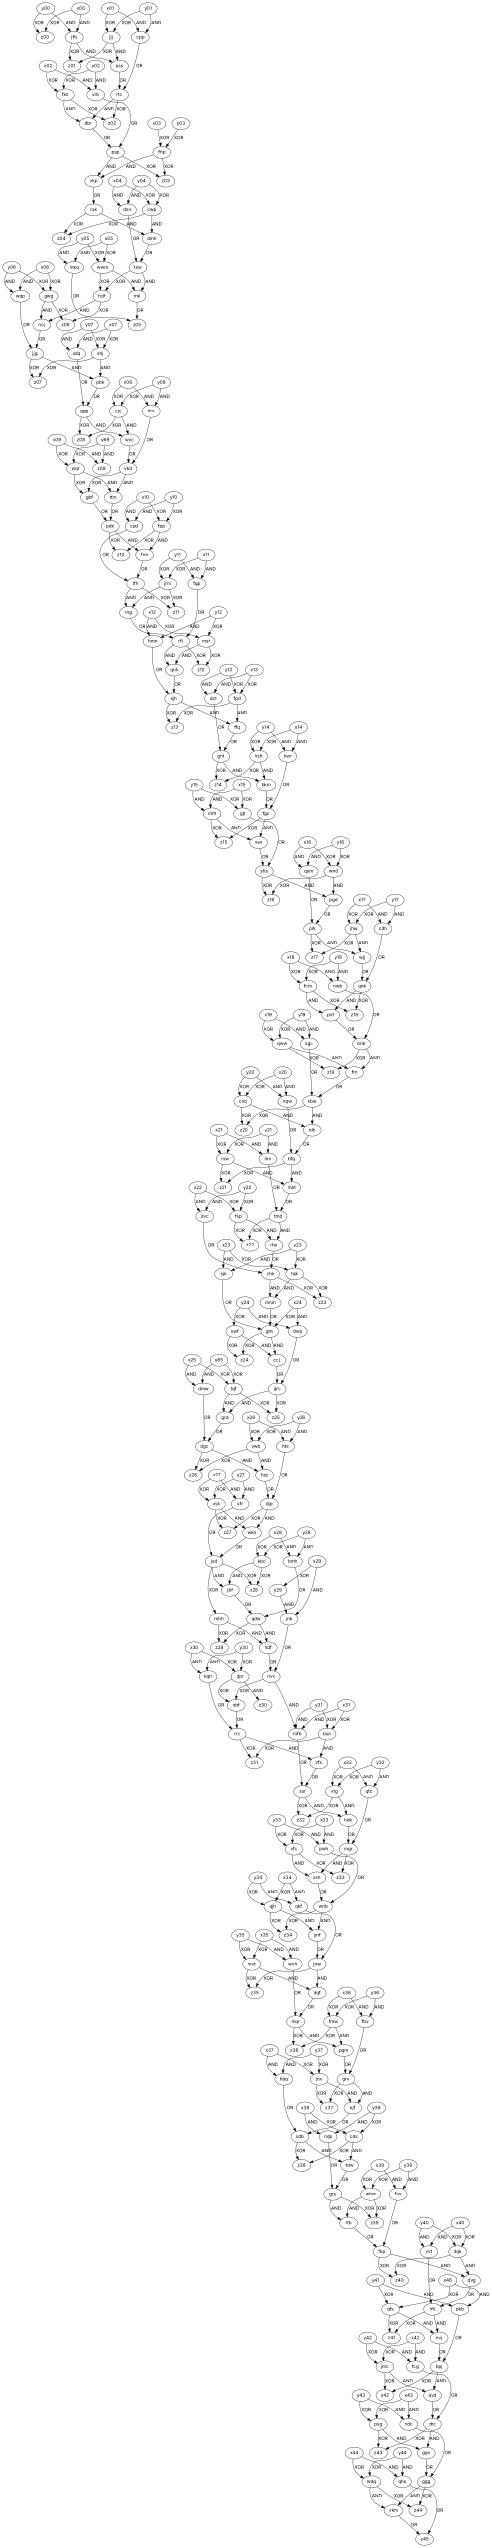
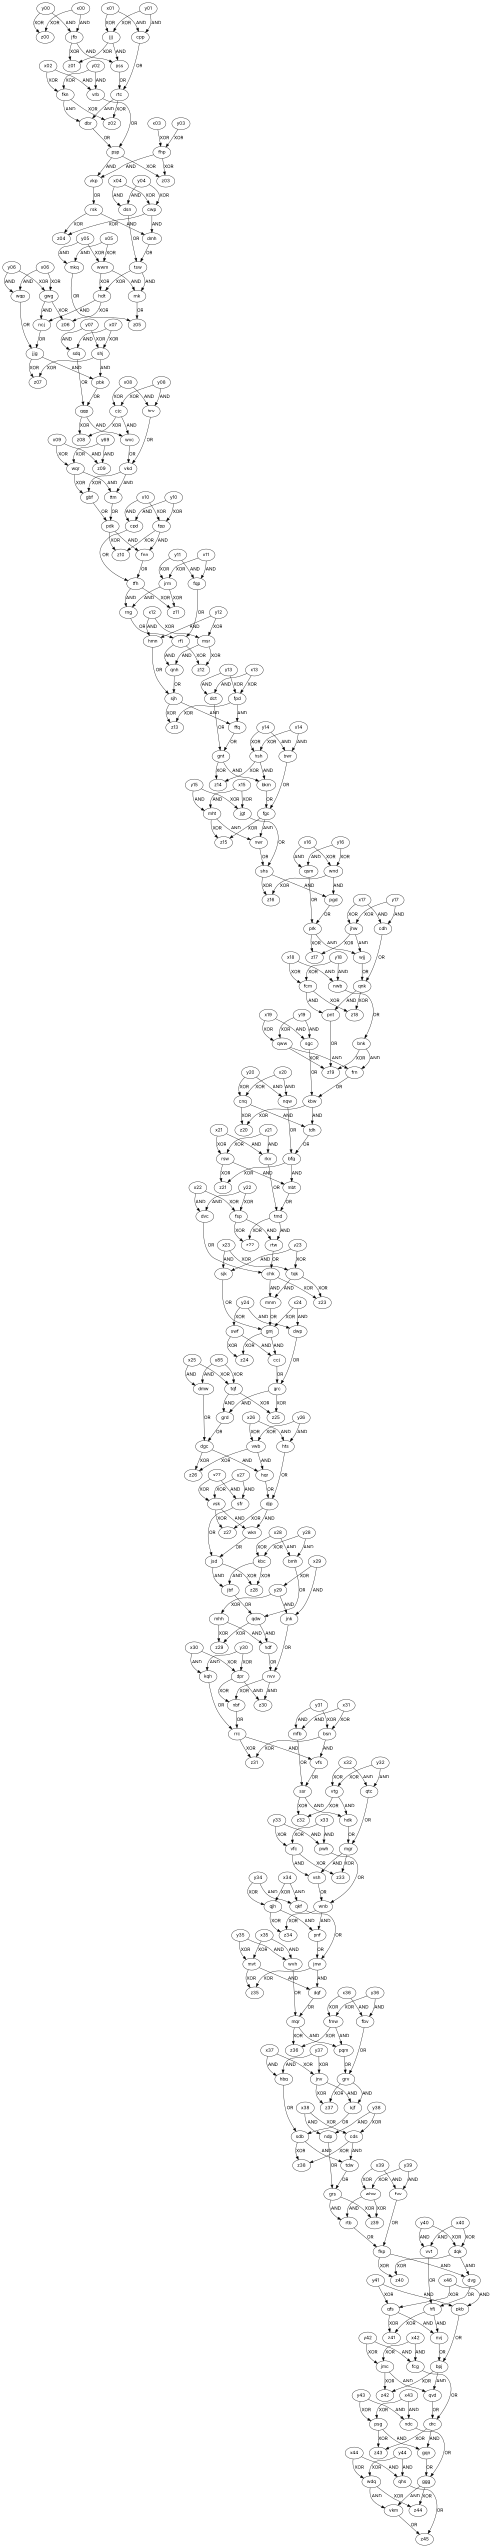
edge "pnt" -> "bnk": now "pnt" -> "z19"
edge "jsd" -> "mhh": now "y29" -> "mhh"
edge "nvv" -> "mfb": now "nvv" -> "z30"
